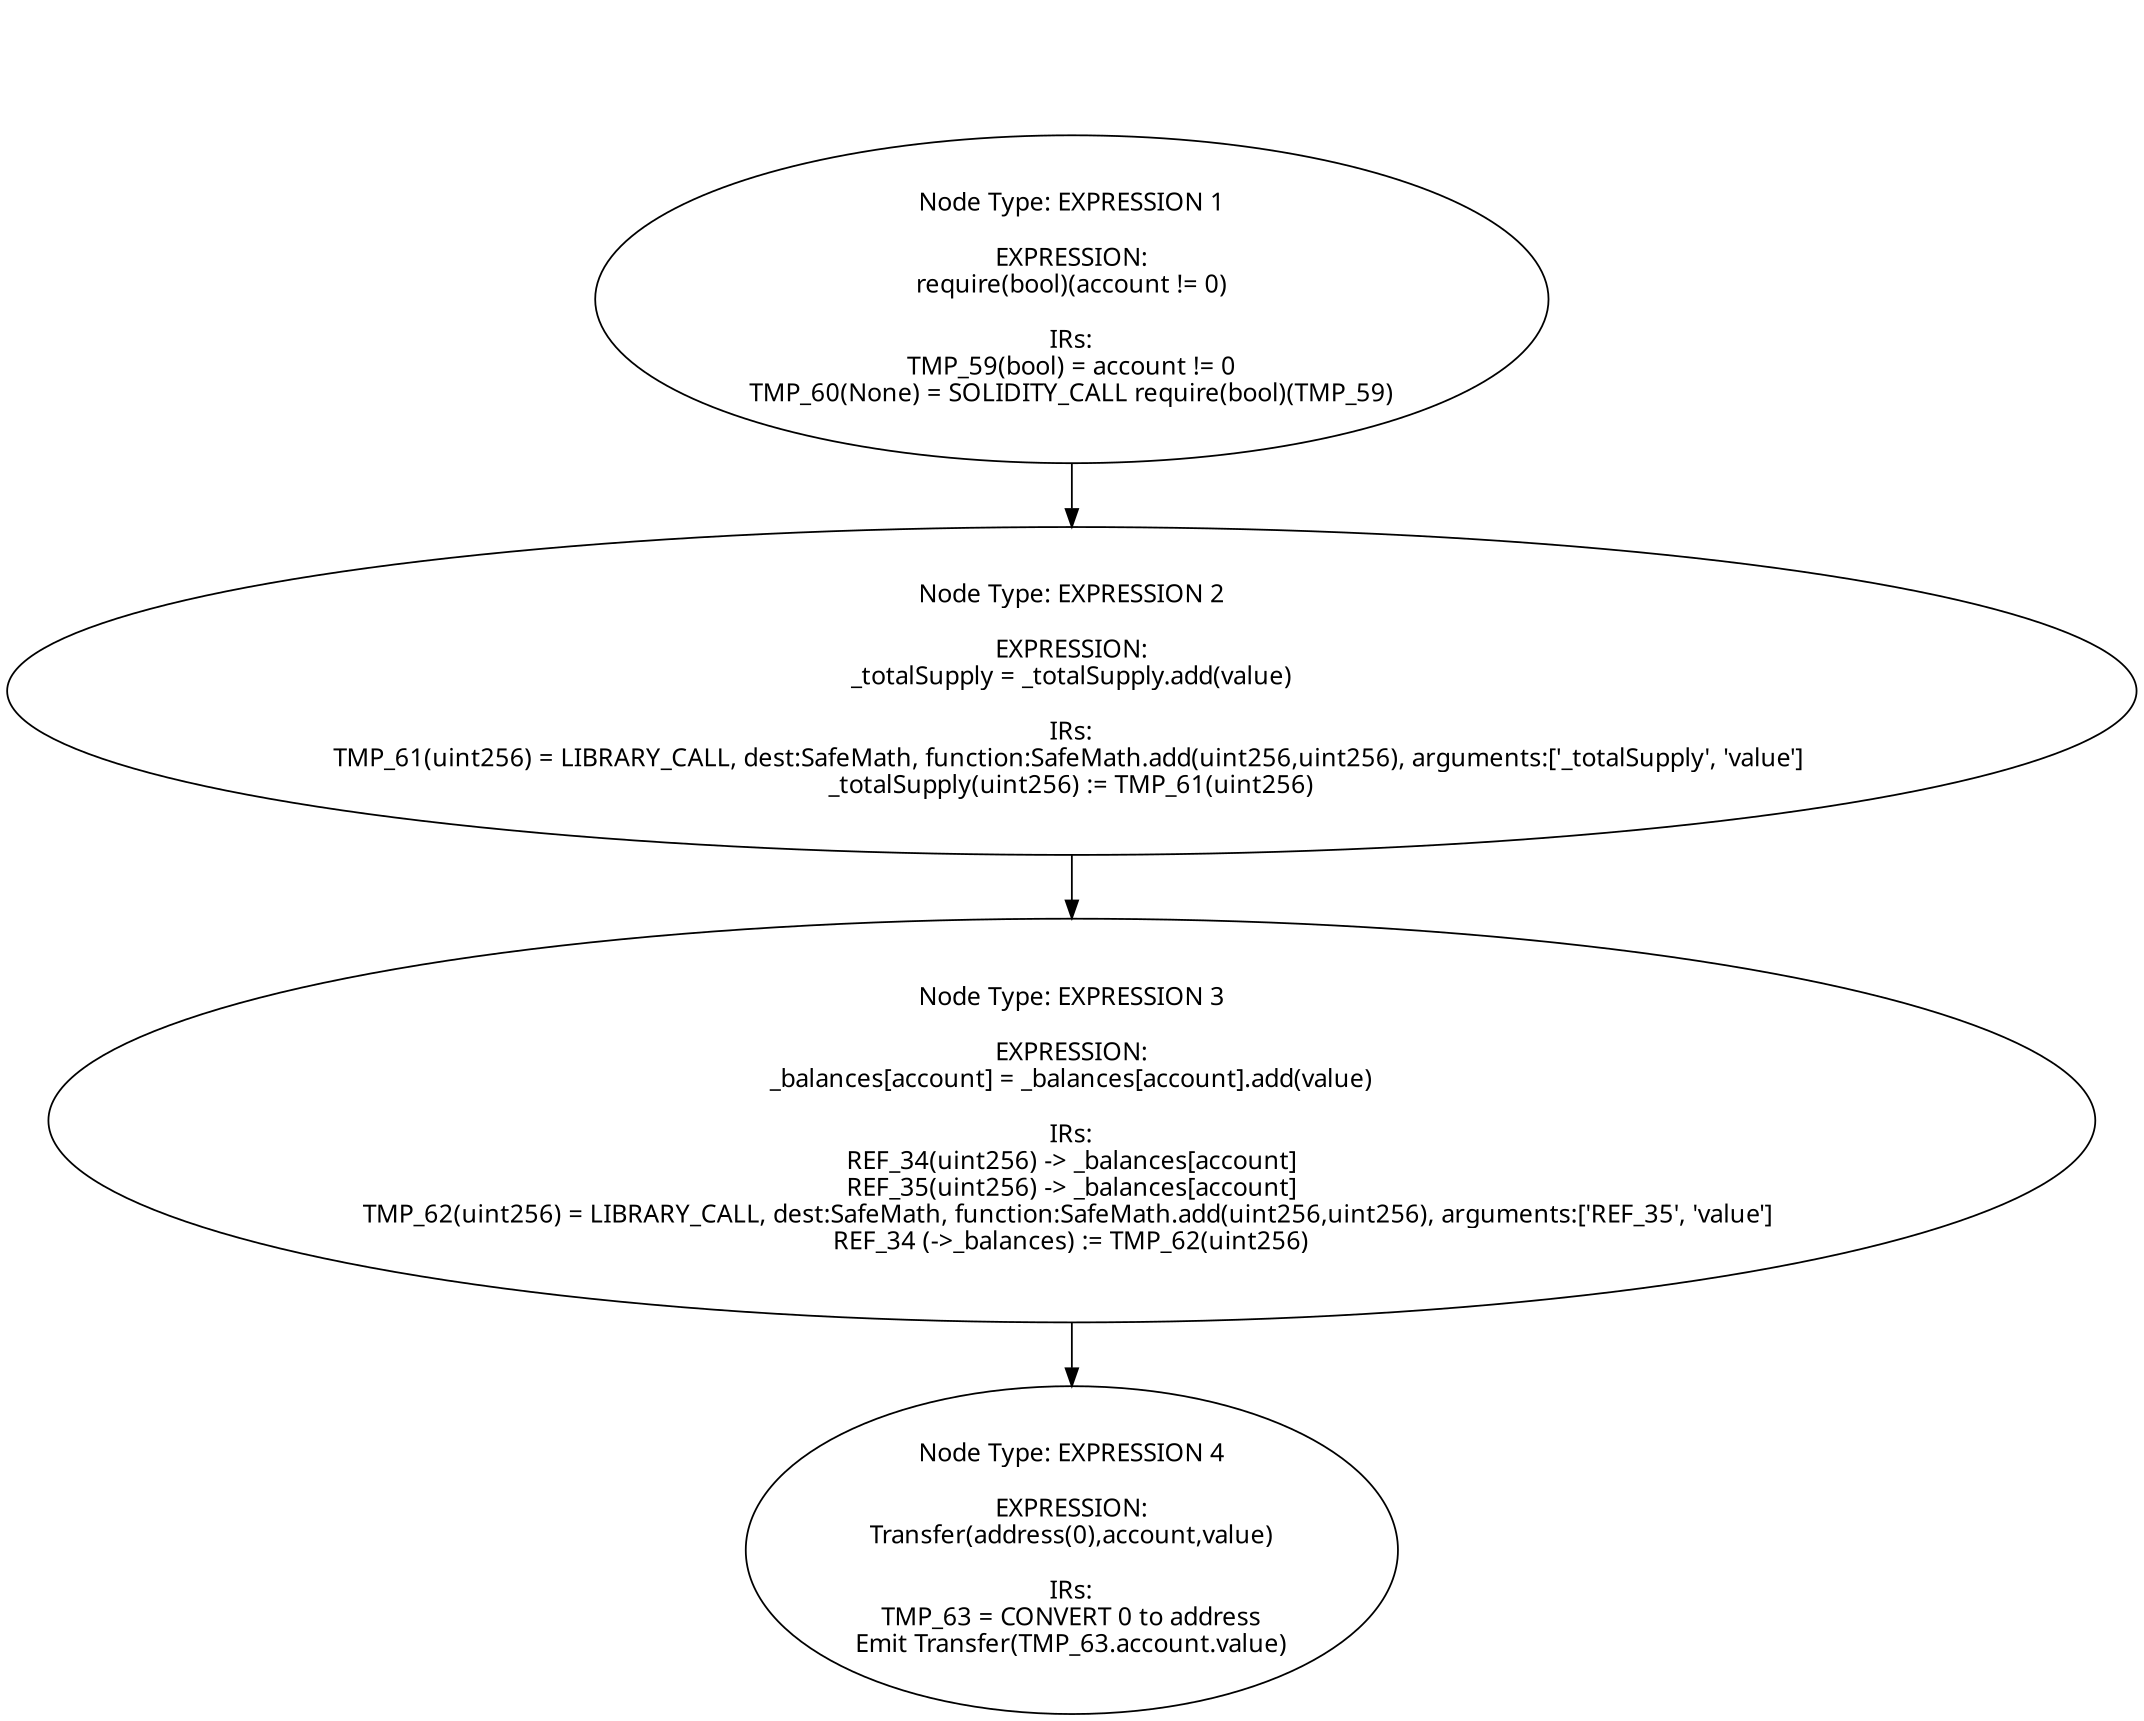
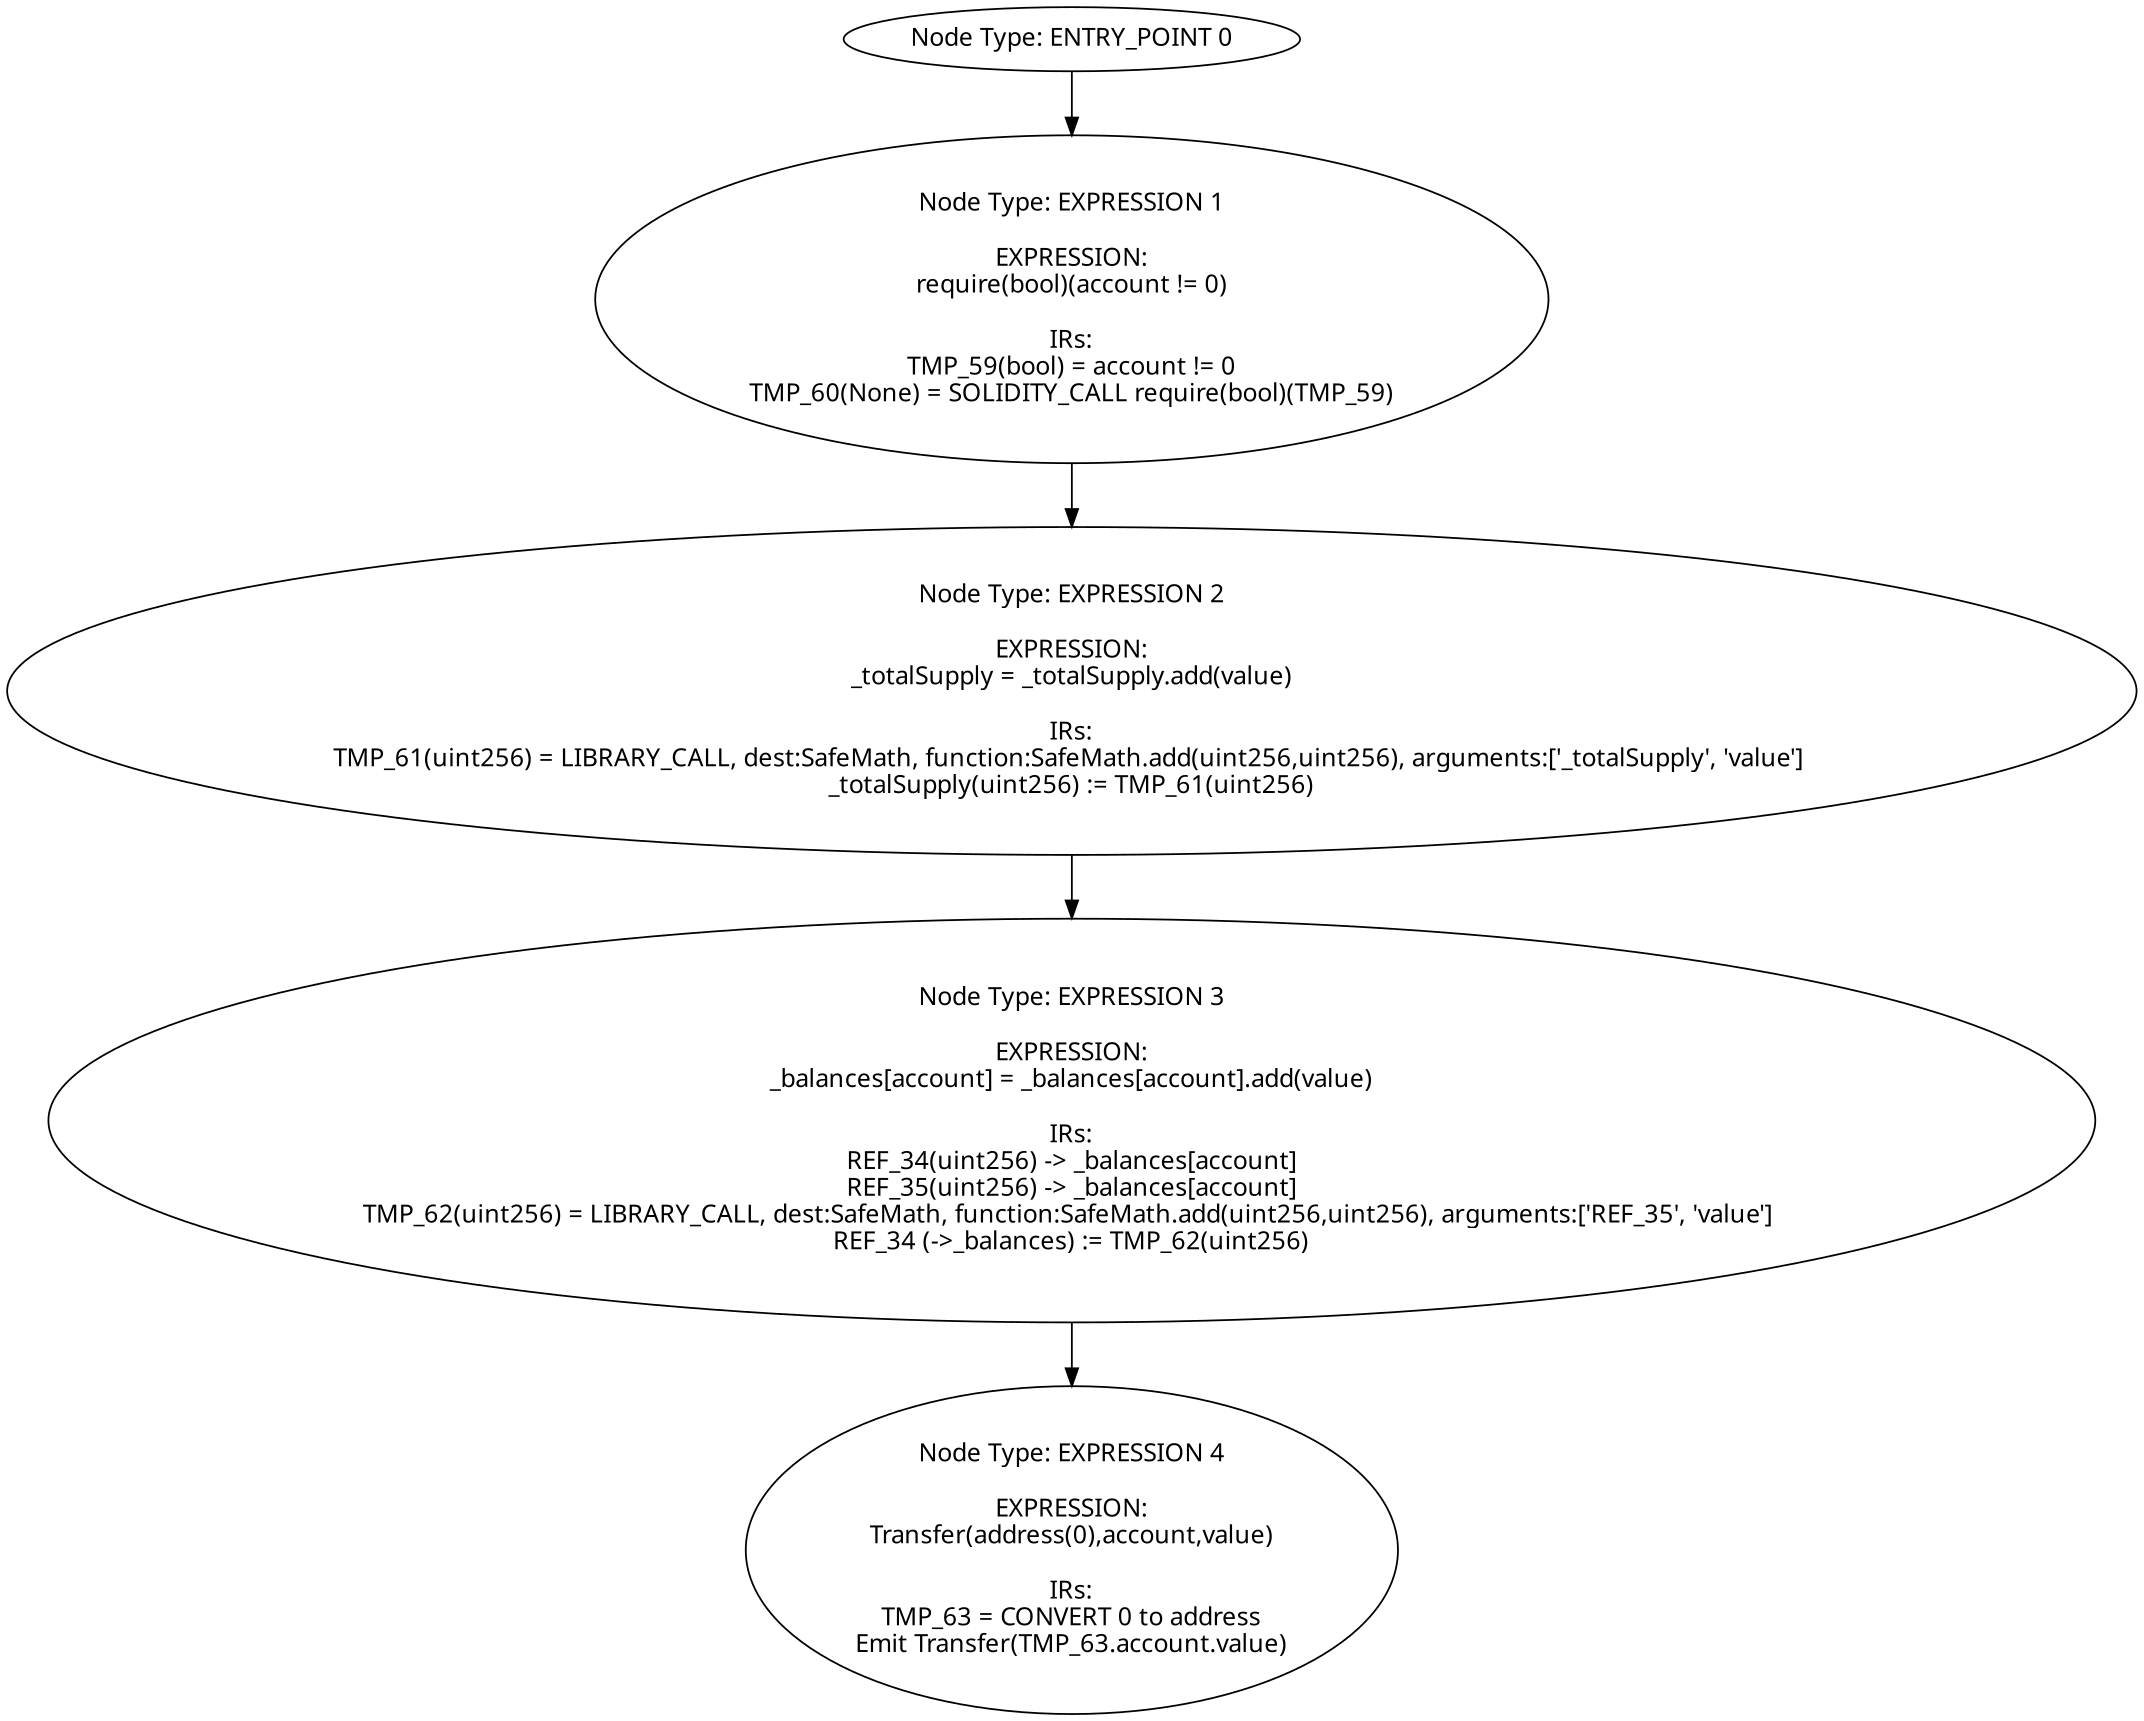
node "Node Type: ENTRY_POINT 0": added
